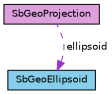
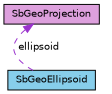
edge "SbGeoProjection" -> "SbGeoEllipsoid": reversed
